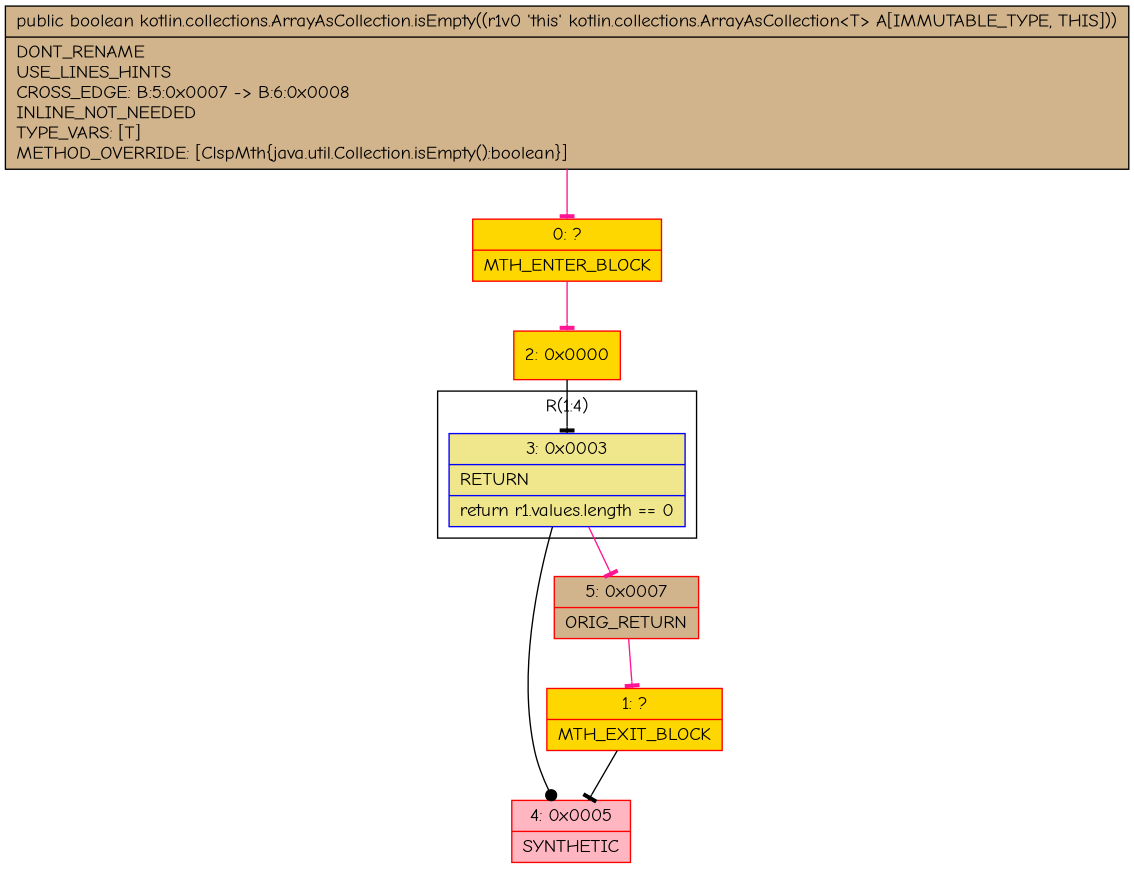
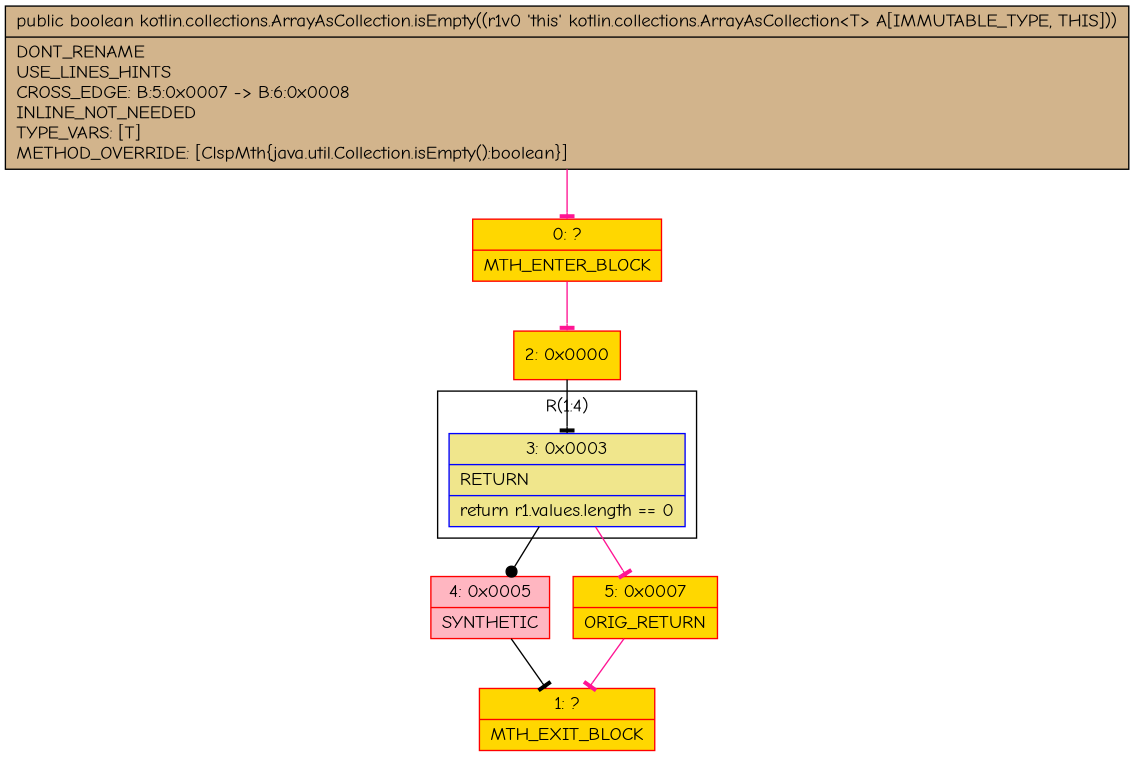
node "5: 0x0007": fillcolor tan -> gold
edge "1: ?" -> "4: 0x0005": reversed
